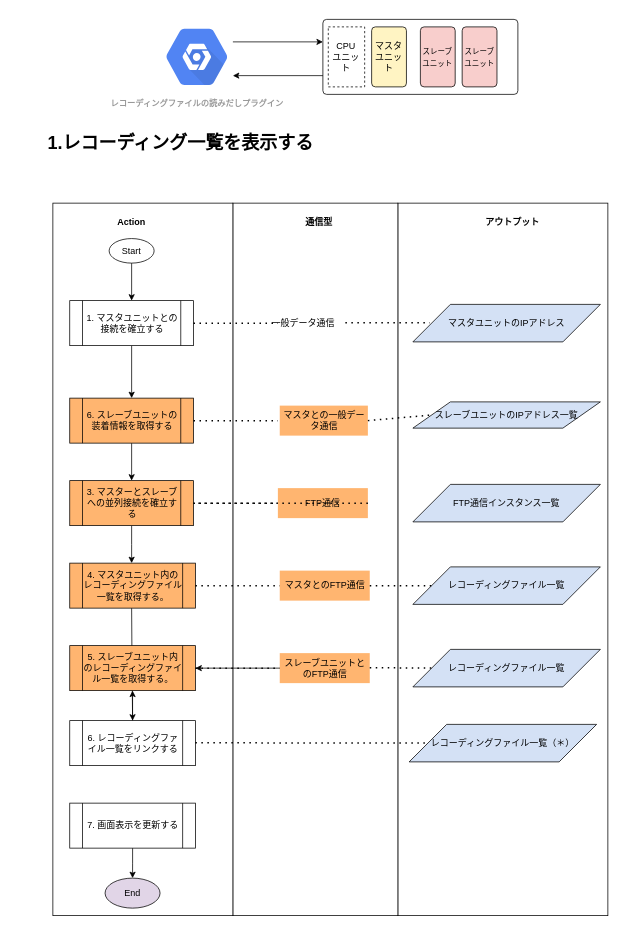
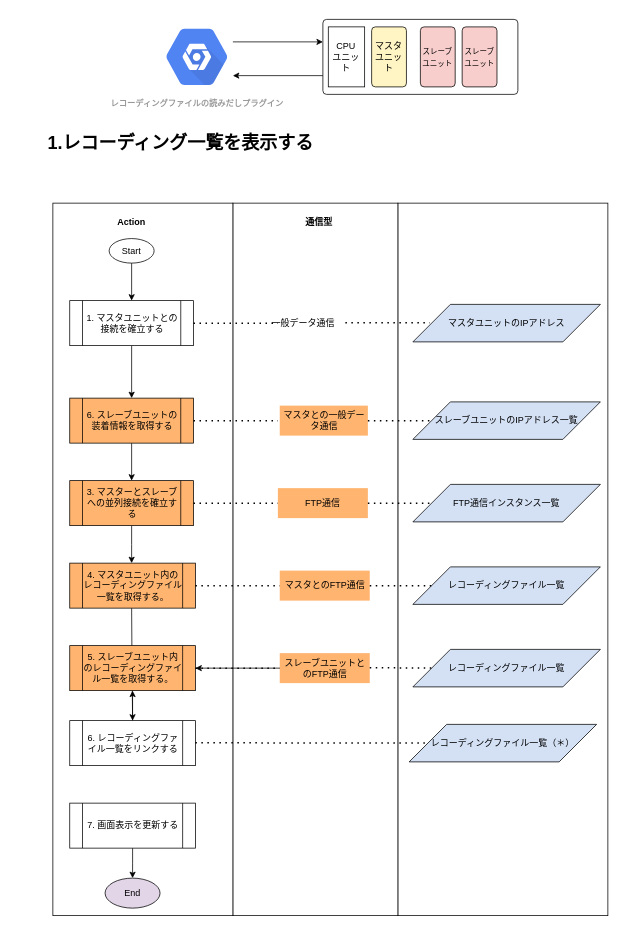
node "CPU ユニット": style dashed -> solid
node "アウトプット": removed
node "スレーブユニットのIPアドレス一覧": size 188x26 -> 188x38
edge "3. マスターとスレーブへの並列接続を確立する" -- "FTP通信": now "FTP通信インスタンス一覧" -- "FTP通信"
